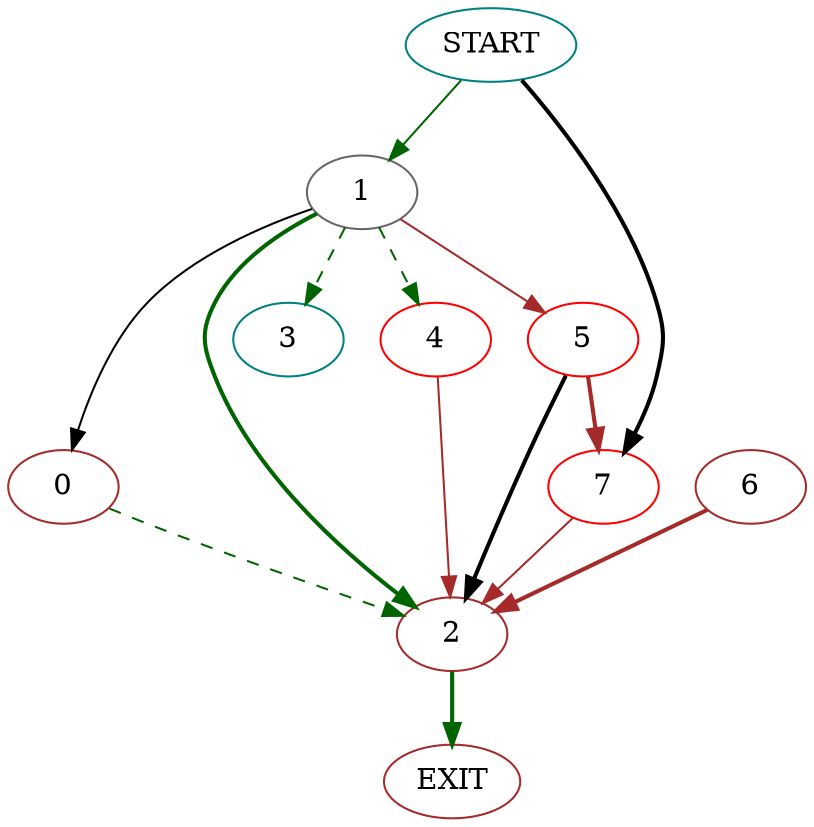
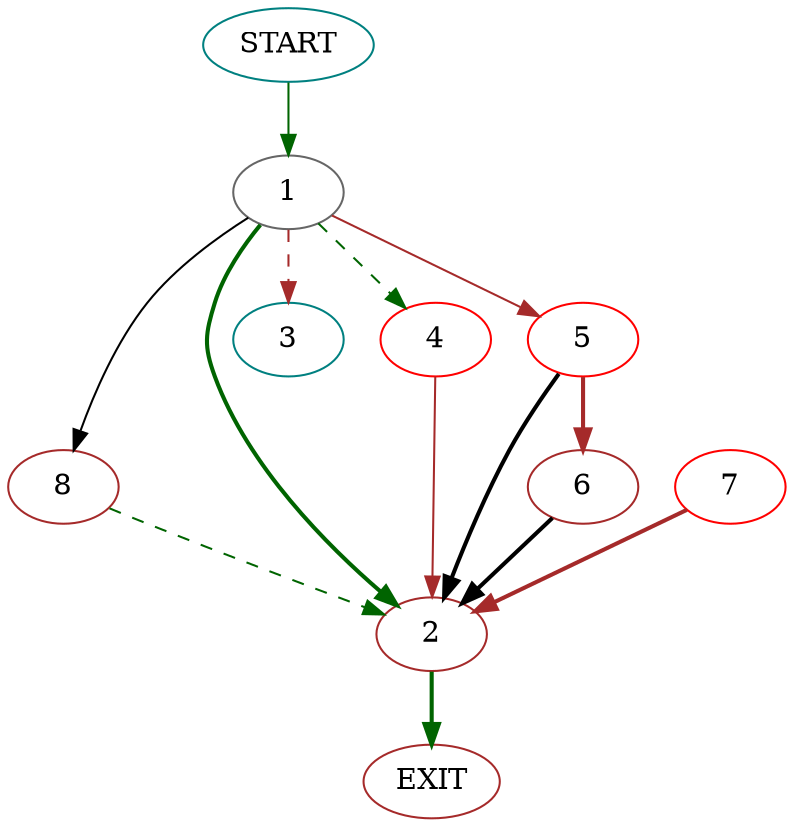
edge "START" -> "7": removed
edge "1" -> "3": color darkgreen -> brown
edge "5" -> "7": now "5" -> "6"
node "0": label "0" -> "8"
edge "7" -> "2": style solid -> bold
edge "6" -> "2": color brown -> black
